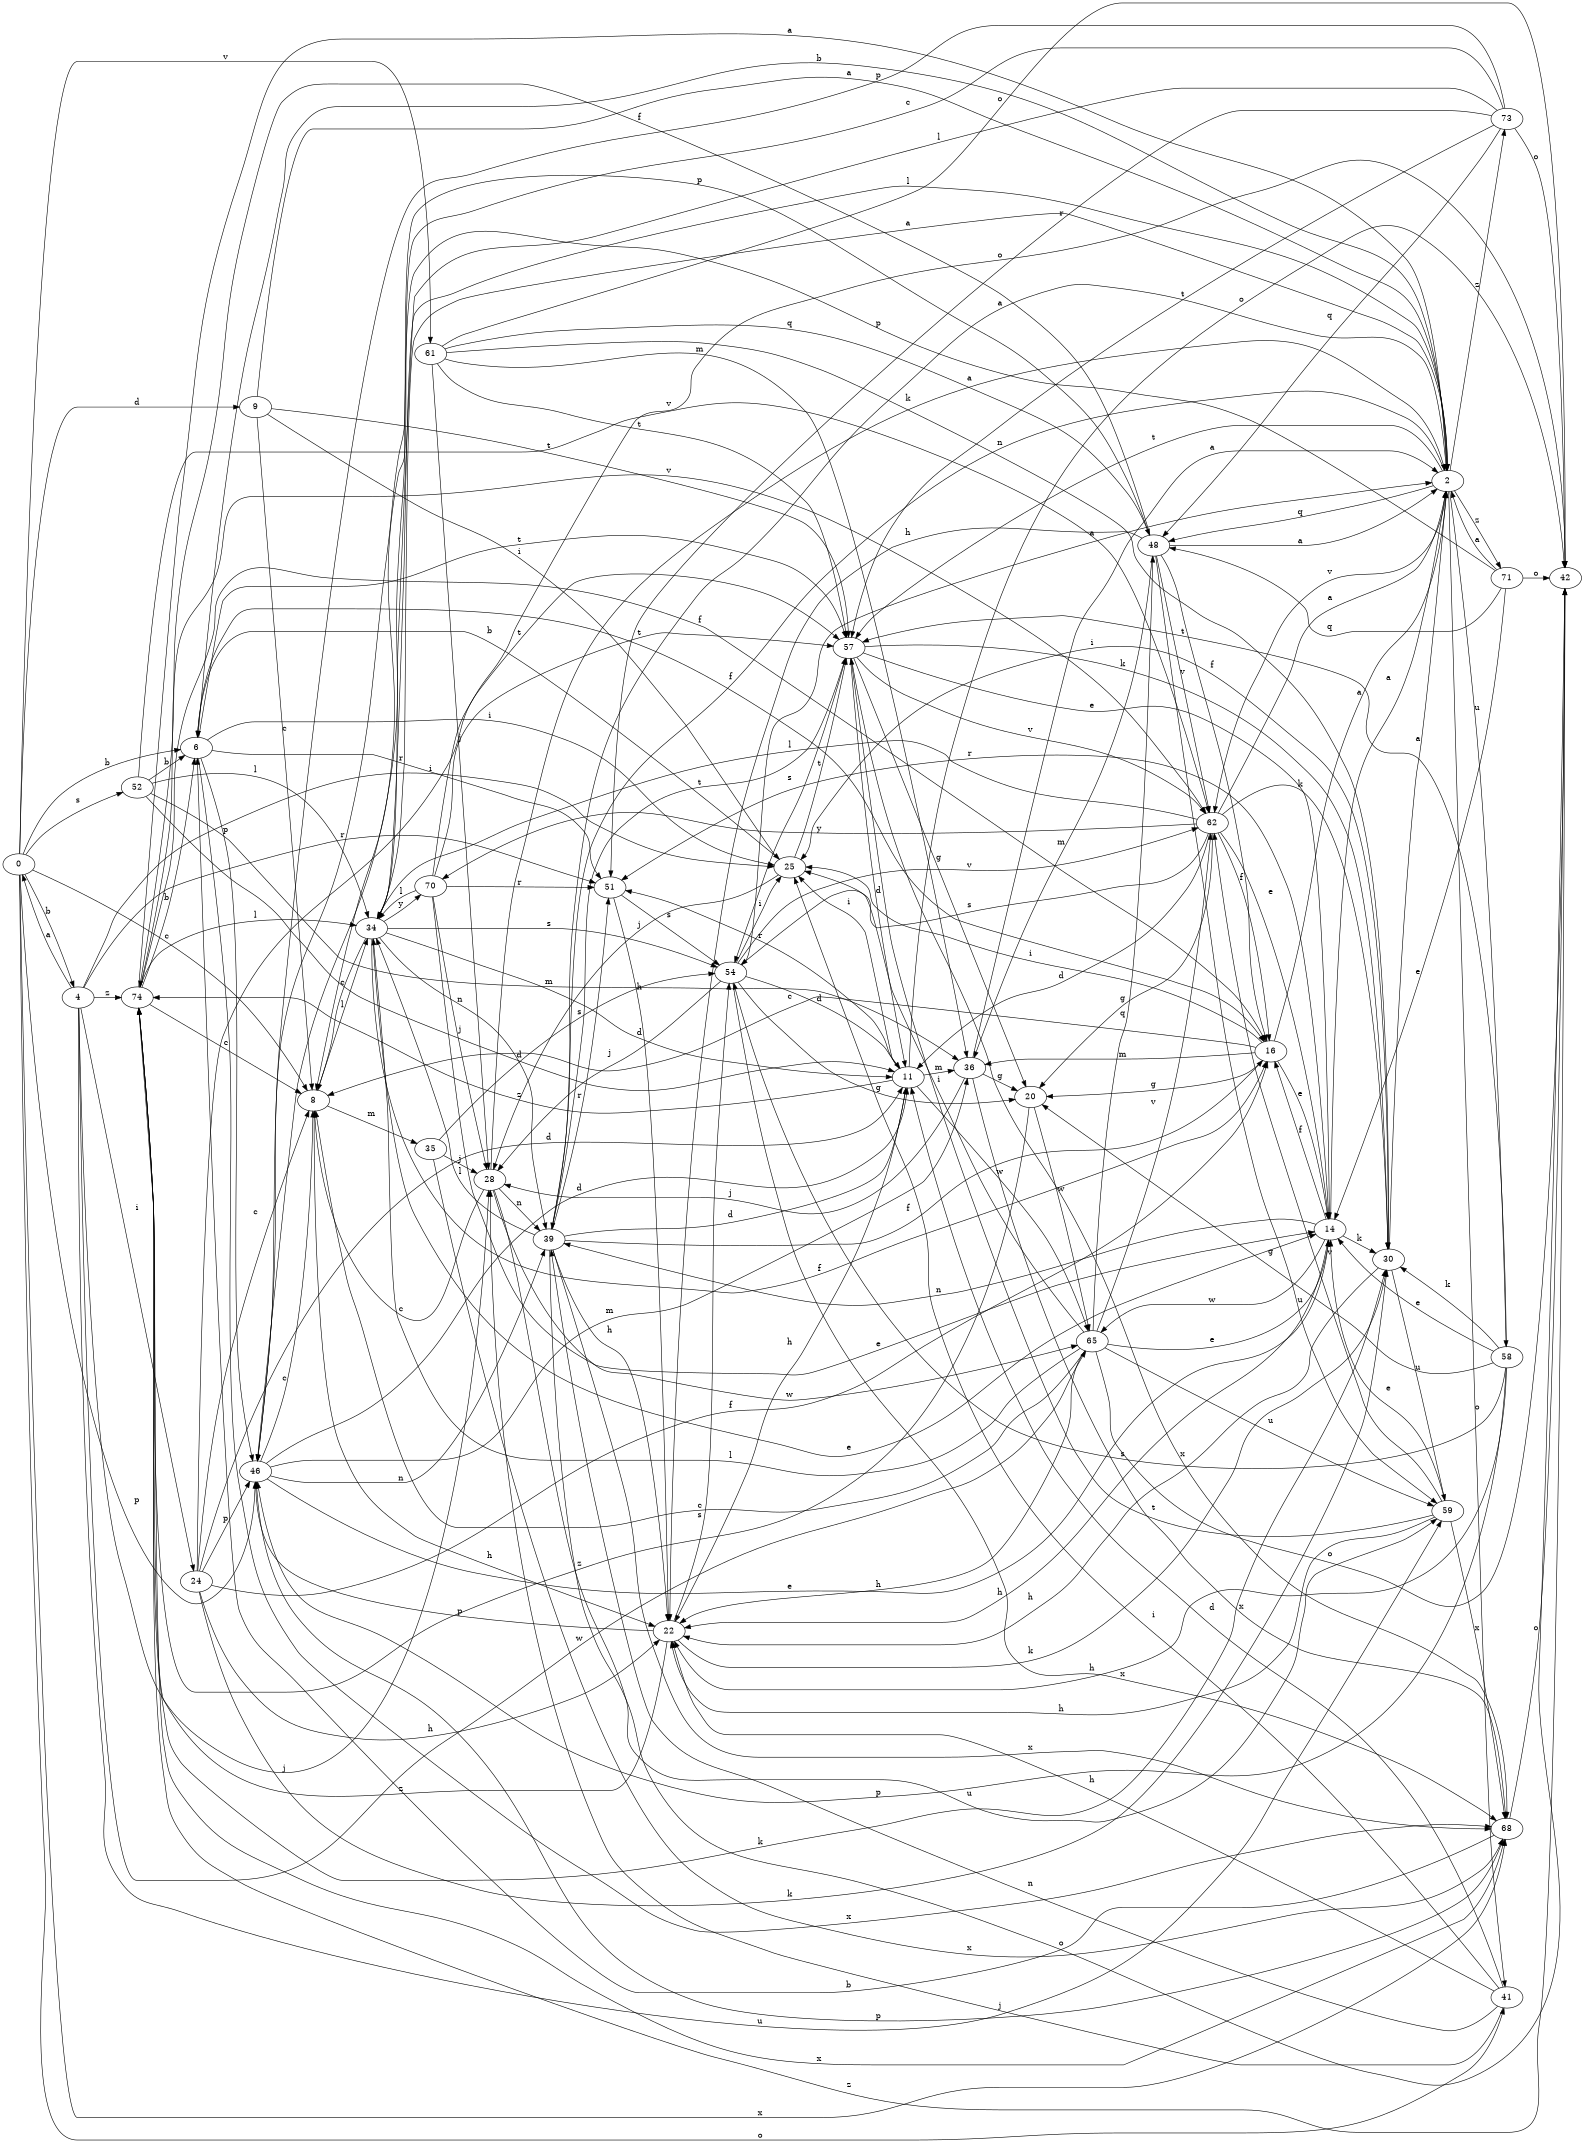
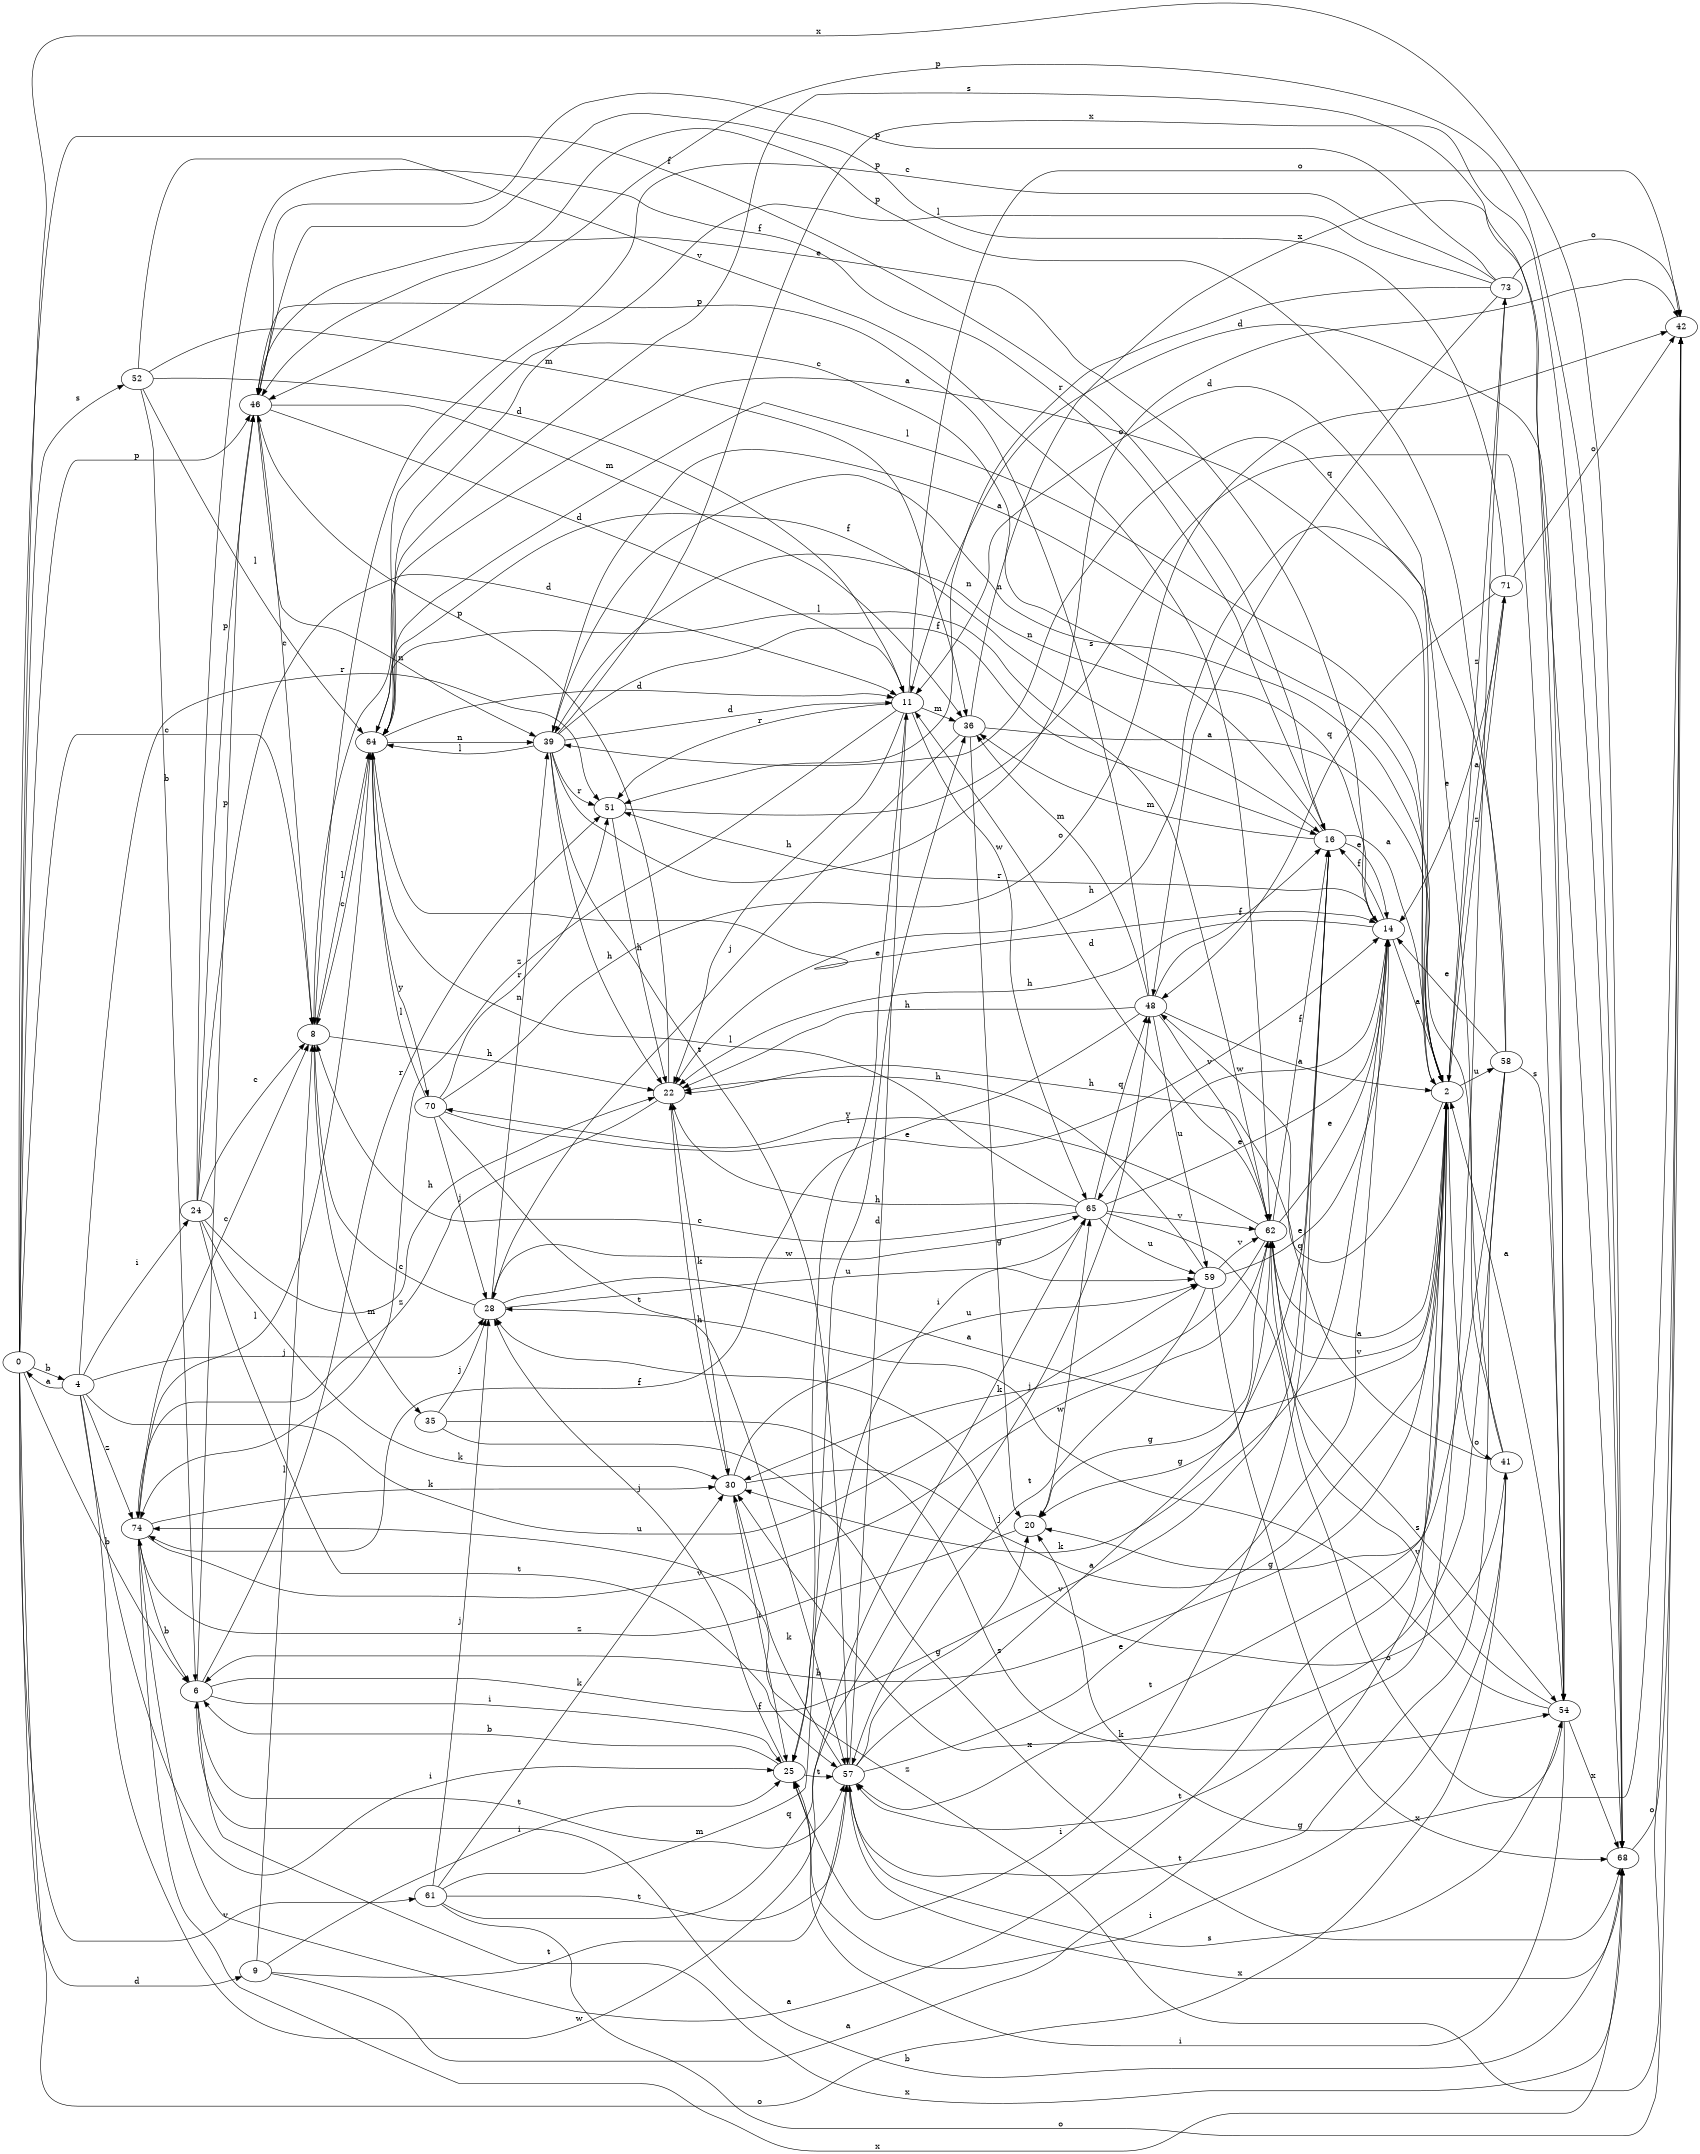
edge "74" -> "16": now "0" -> "16"
edge "9" -> "8": label "c" -> "l"
node "34": label "34" -> "64"
edge "22" -> "54": removed, label "s"
